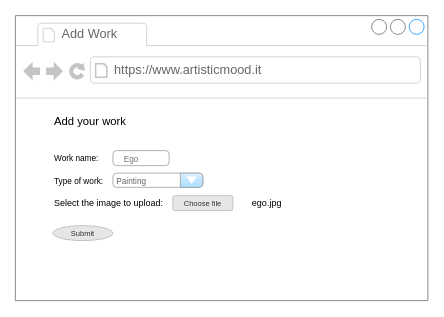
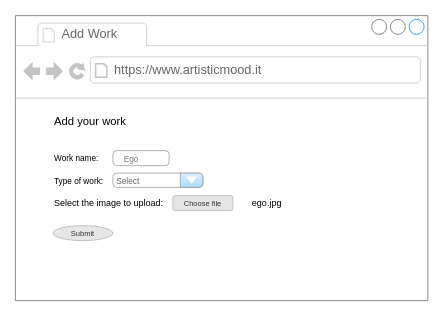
node "Painting": label "Painting" -> "Select"
